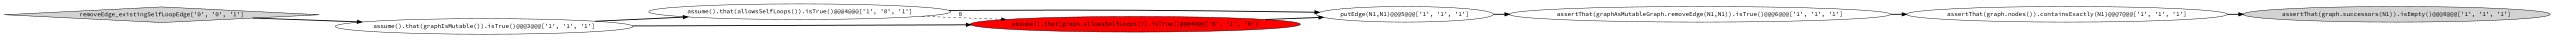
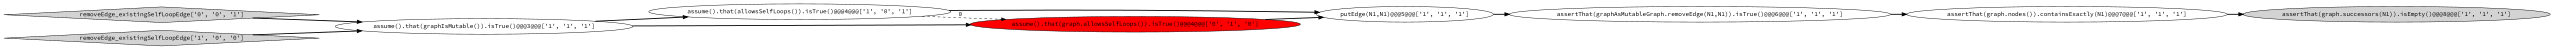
node "removeEdge_existingSelfLoopEdge['1', '0', '0']": added
